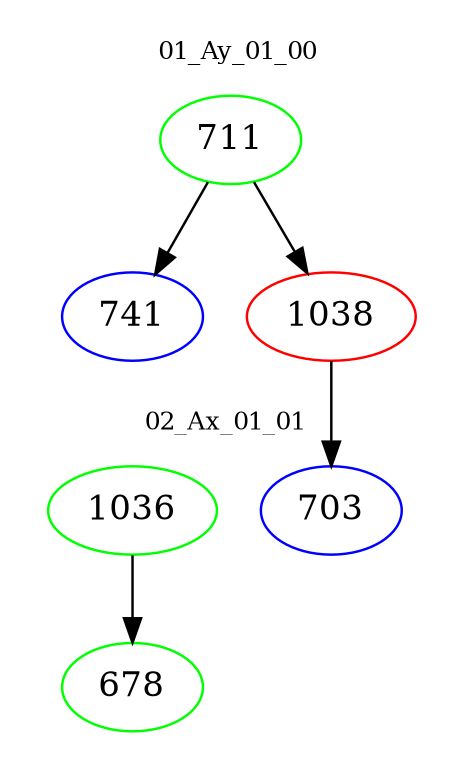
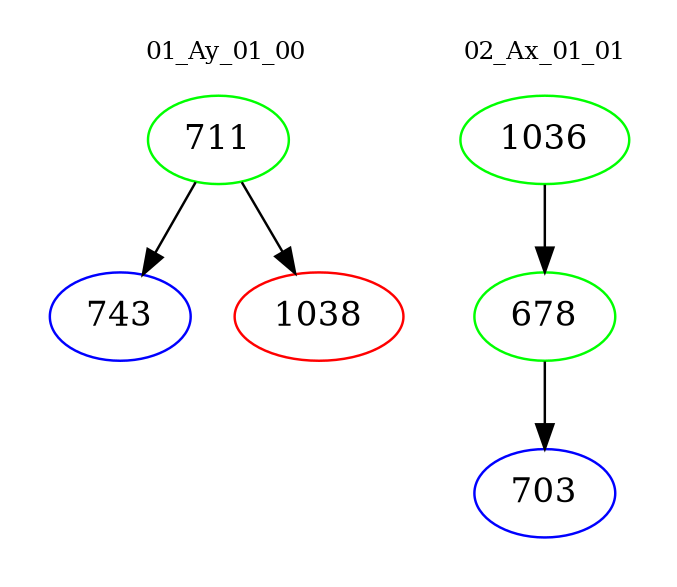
node "741": label "741" -> "743"
edge "1038" -> "703": now "678" -> "703"
